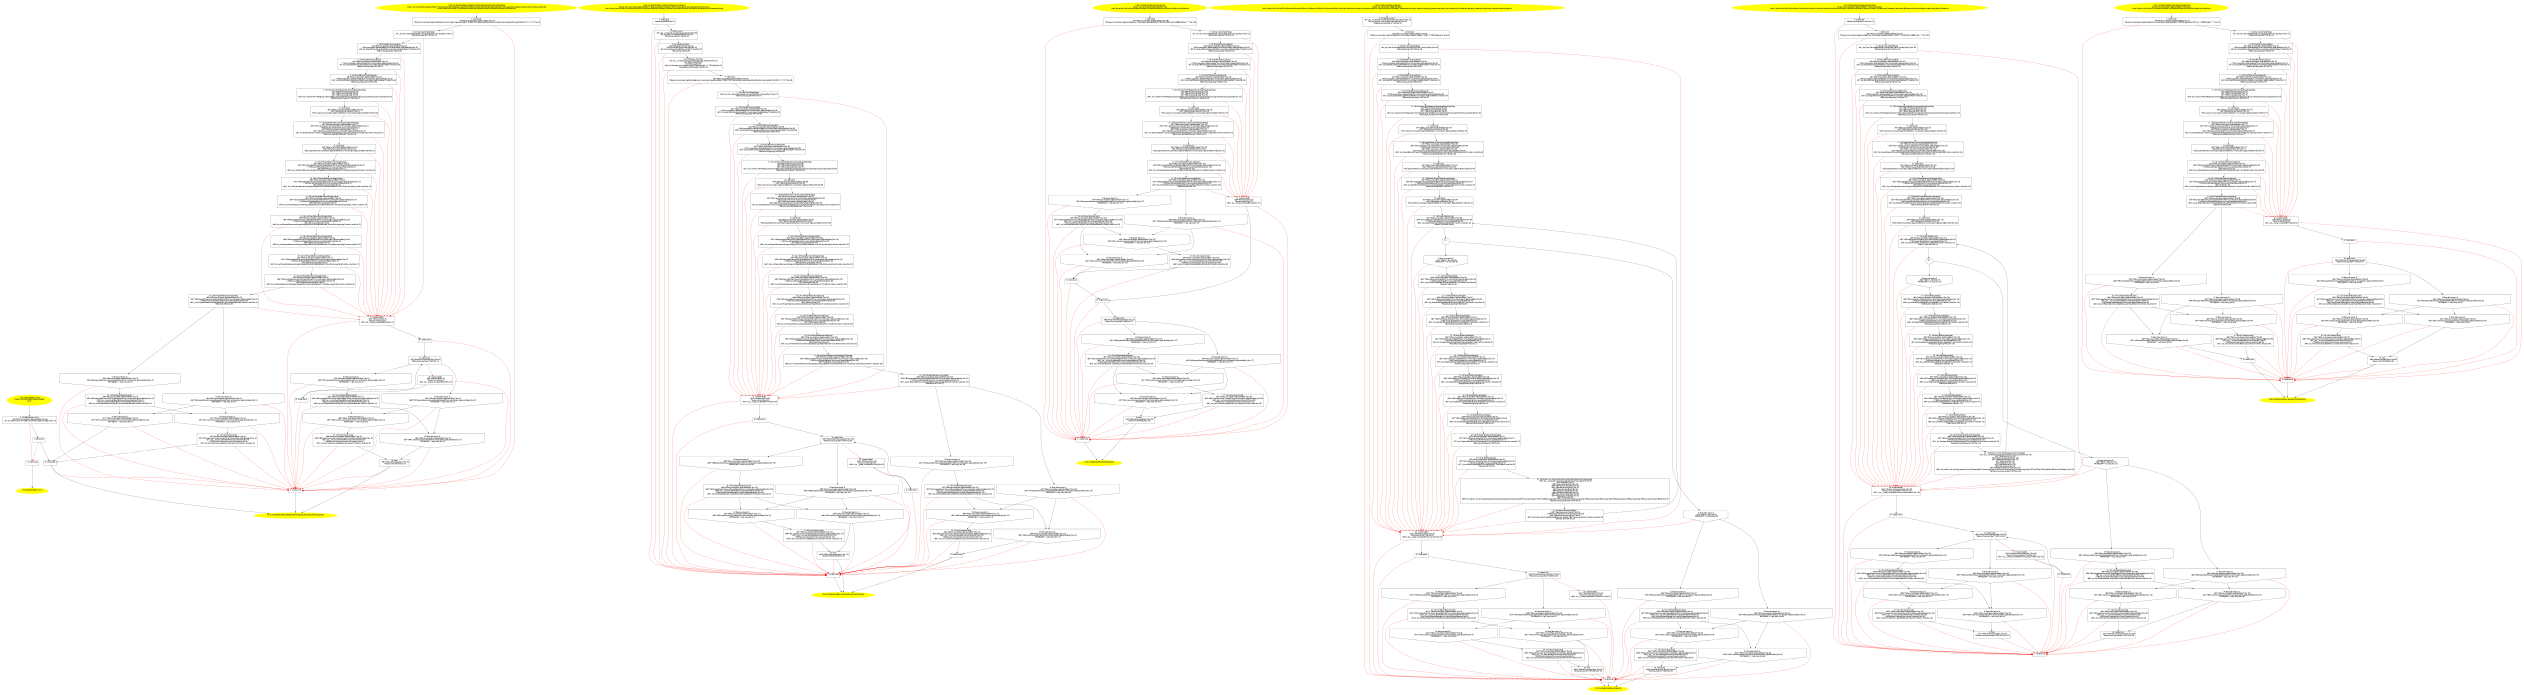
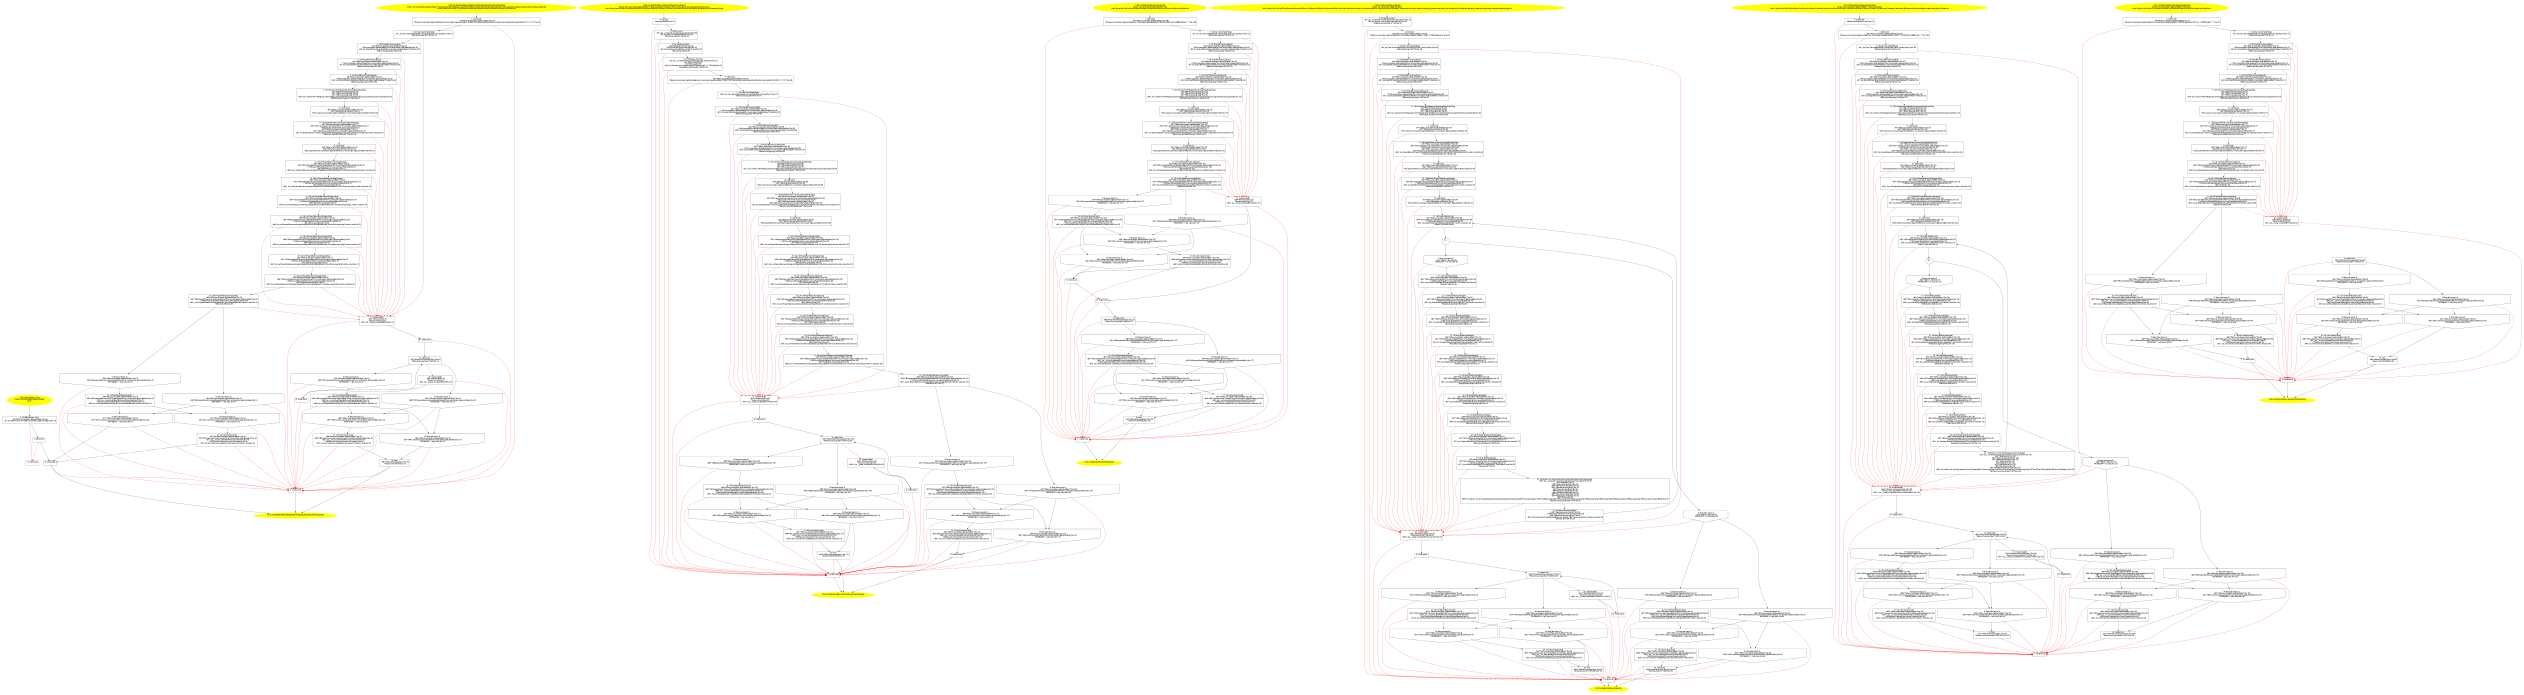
node "4:  method_body *&day:long=86400000 [line 91]": label "4:  method_body *&day:long=86400000 [line 91]" -> "4:  irvar_body *&day:long=86400000 [line 91]"
node "31:  Finally branch": removed
node "2: Exit ApplicationHelper.<init>()": removed
node "49:  Finally branch": added
